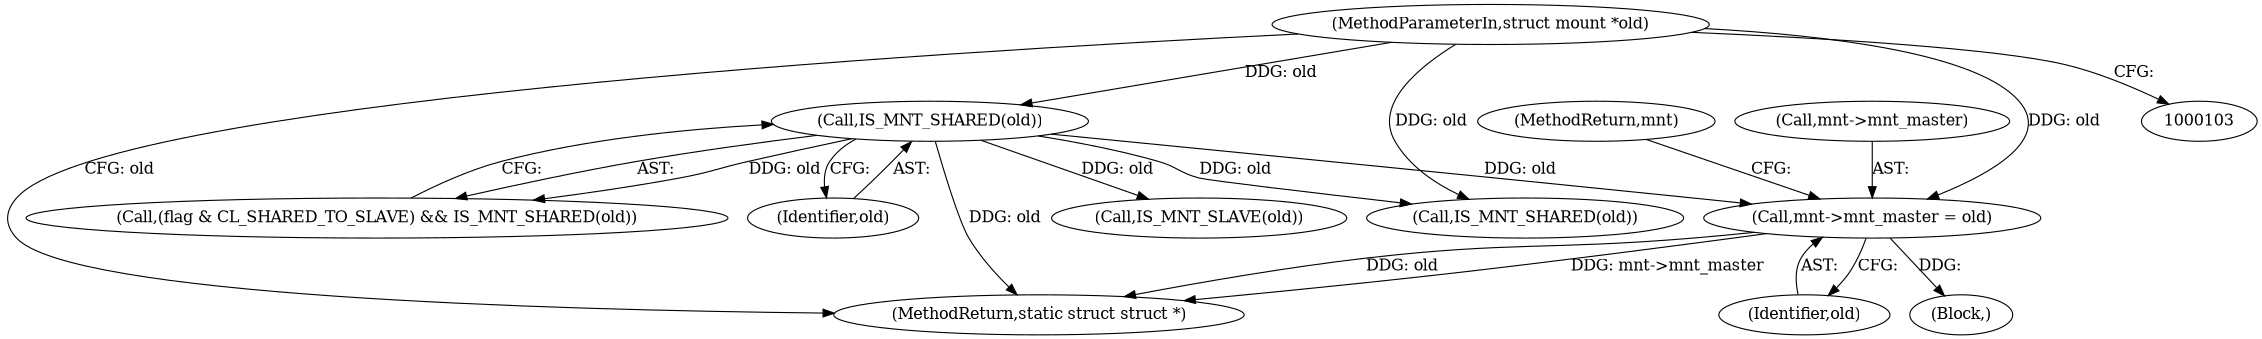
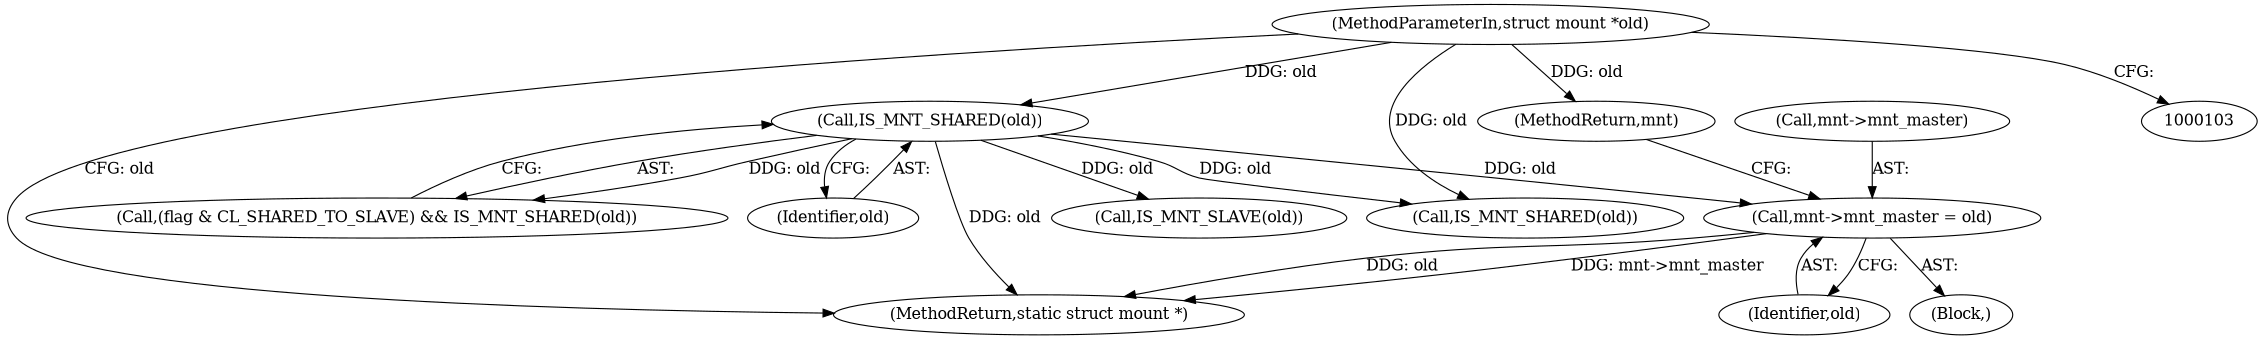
edge "(MethodParameterIn,struct mount *old)" -> "(Call,mnt->mnt_master = old)": now "(MethodParameterIn,struct mount *old)" -> "(MethodReturn,mnt)"
edge "(Call,mnt->mnt_master = old)" -> "(Block,)": label "DDG: " -> "AST: "
node "(MethodReturn,static struct struct *)": label "(MethodReturn,static struct struct *)" -> "(MethodReturn,static struct mount *)"
